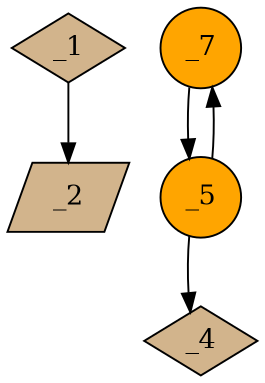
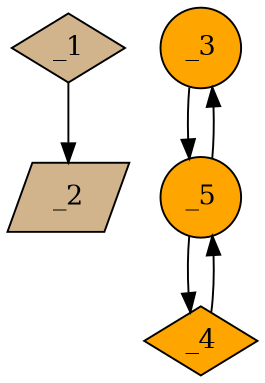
node "_7": label "_7" -> "_3"
edge "_4" -> "_5": added
node "_4": fillcolor tan -> orange
